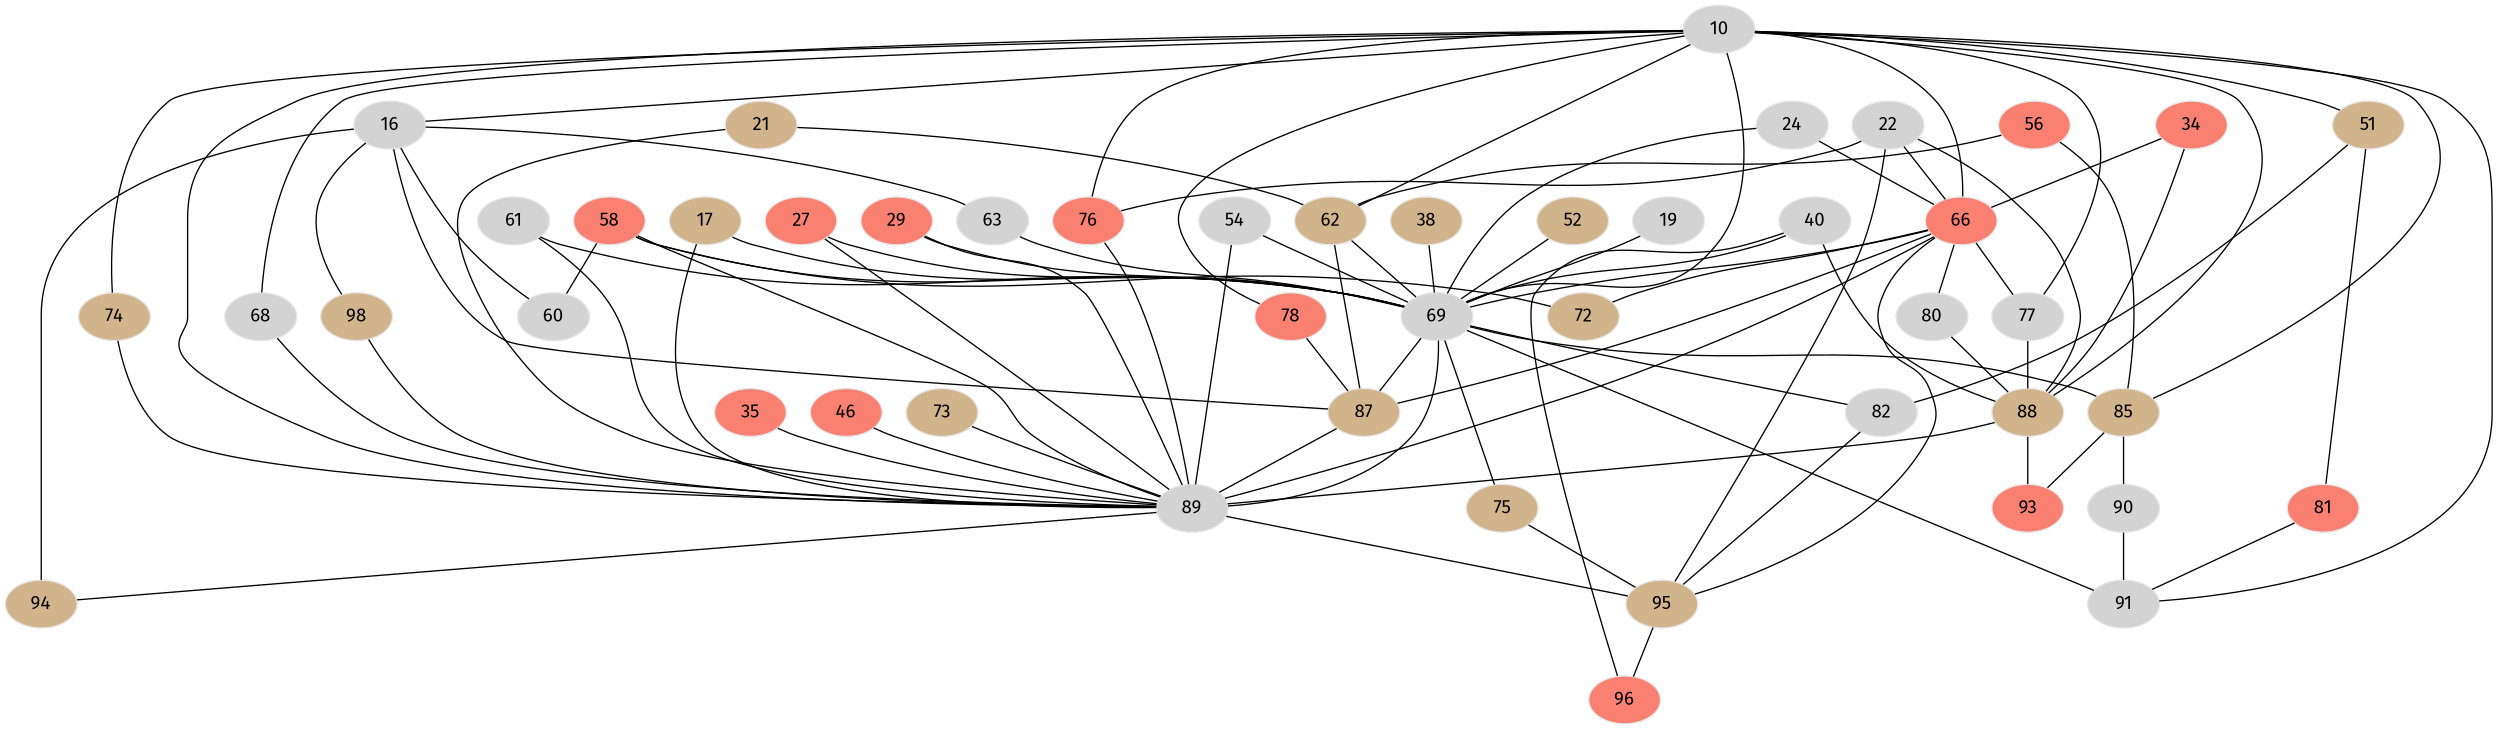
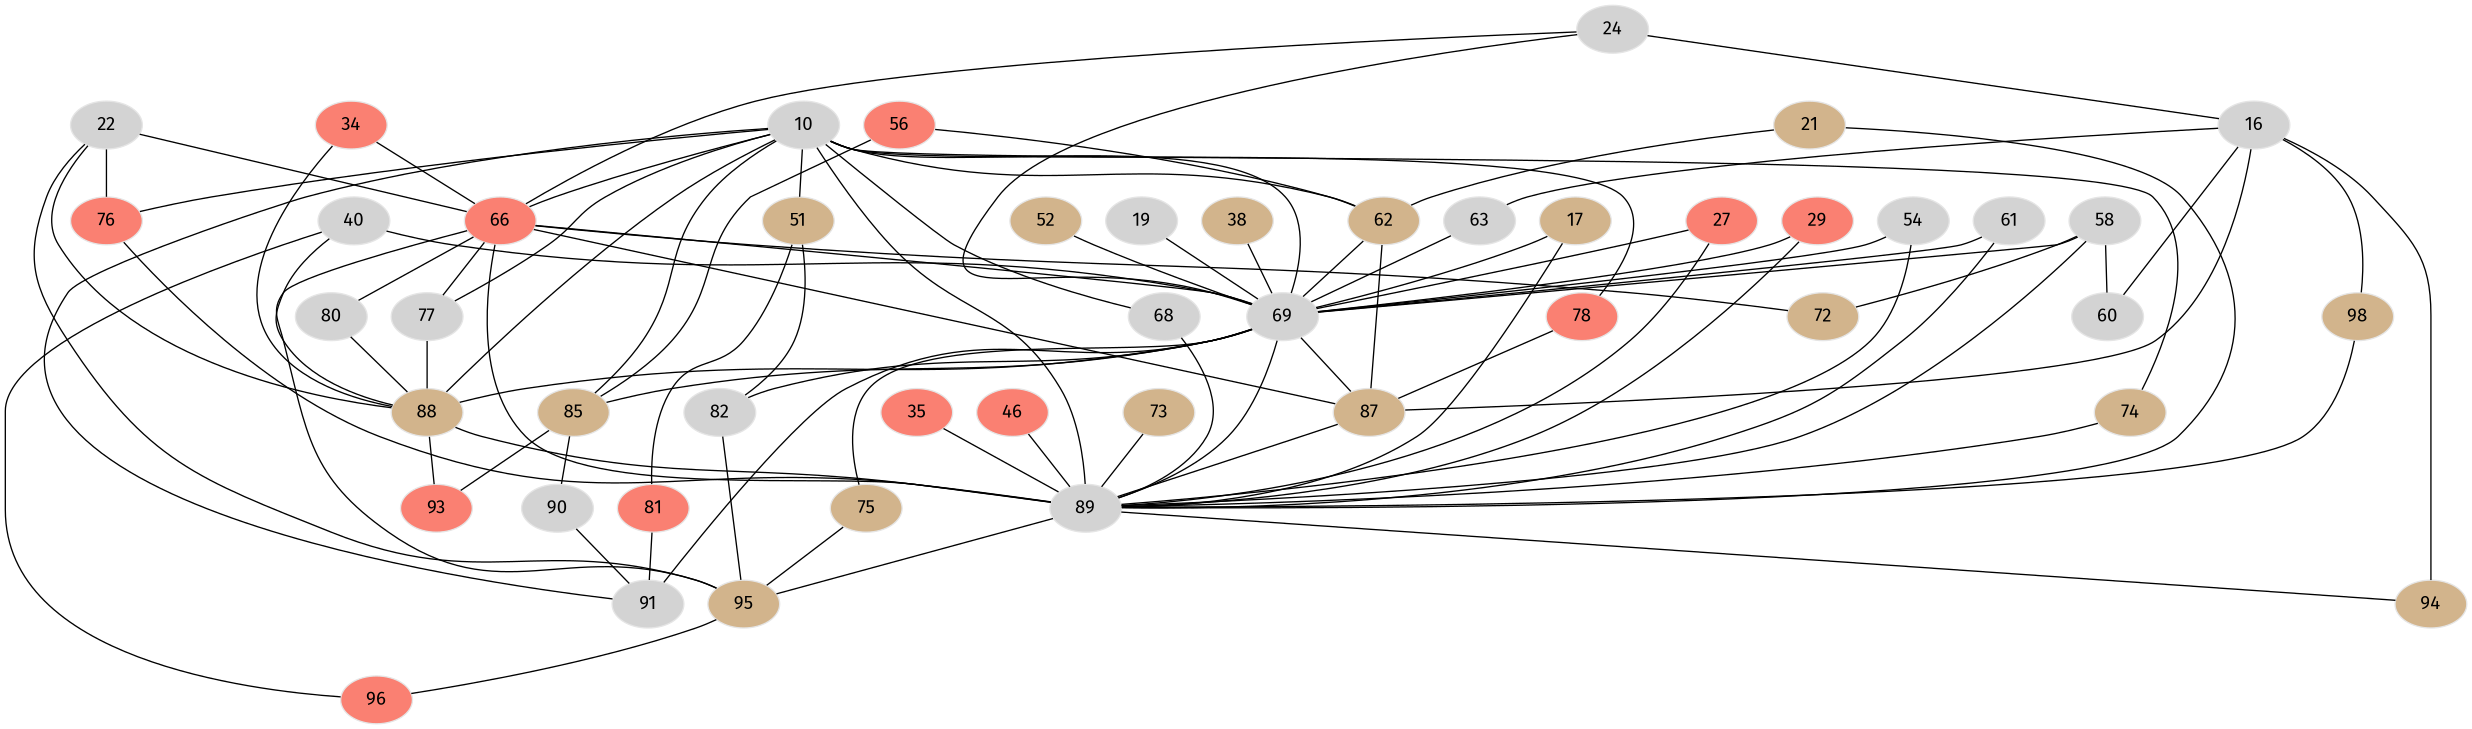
edge "10" -- "16": now "24" -- "16"
node "58": fillcolor salmon -> lightgrey
edge "69" -- "88": added
